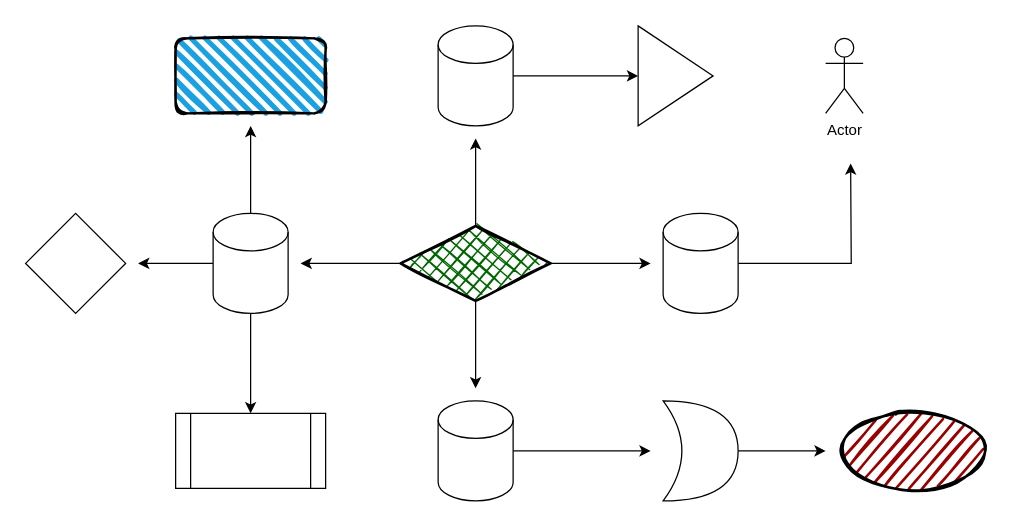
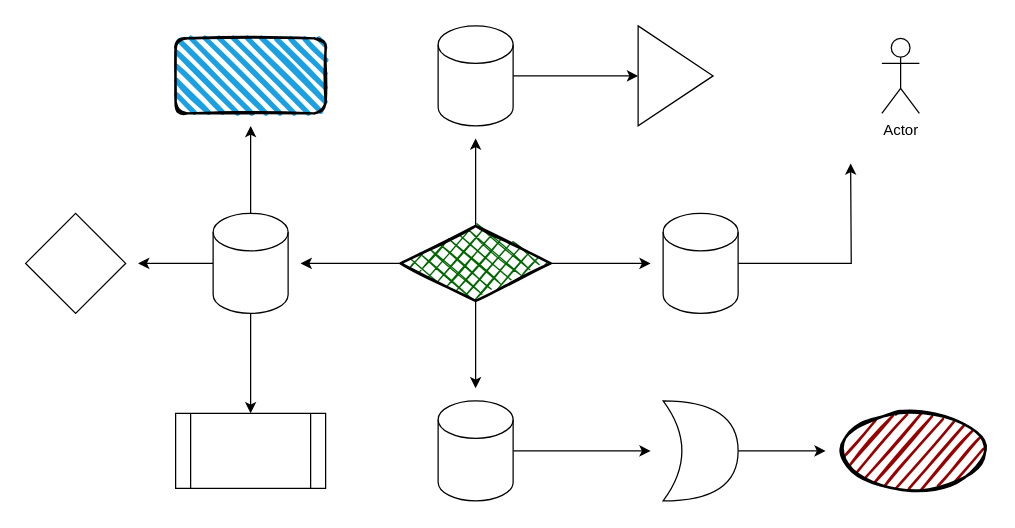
node "Actor": moved (844, 76) -> (901, 76)
